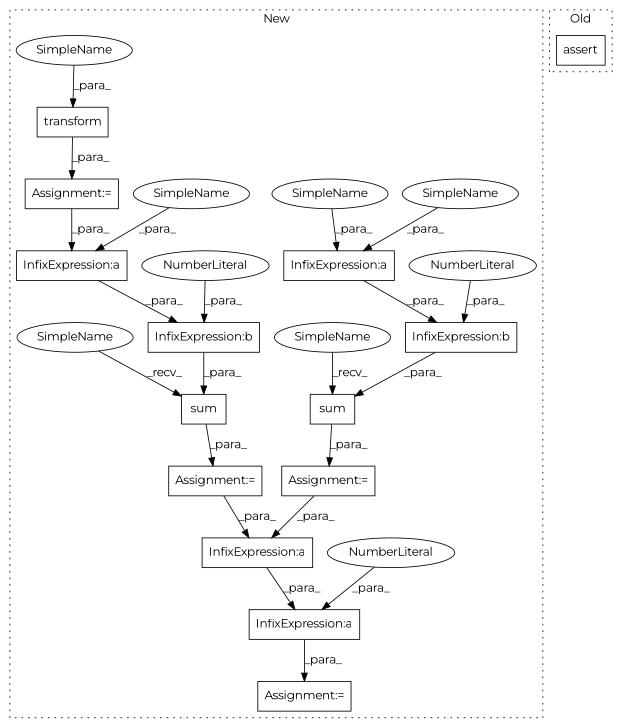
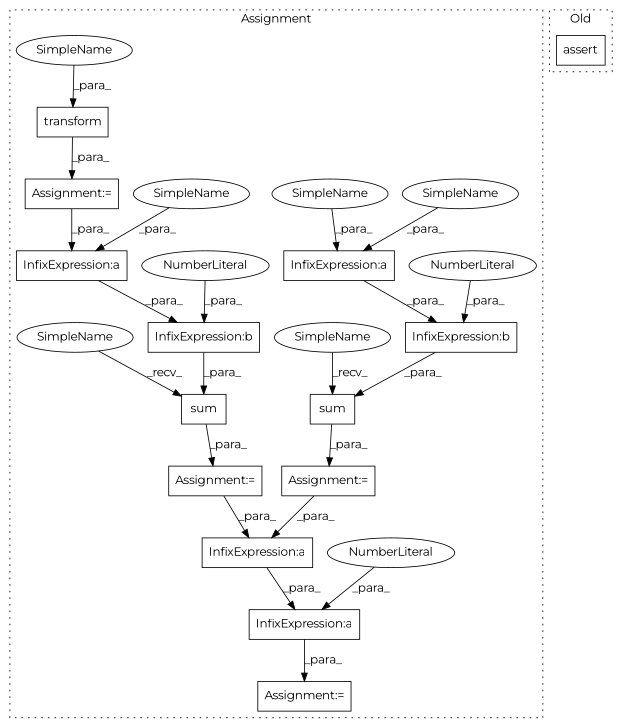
cluster "New": label "New" -> "Assignment"
